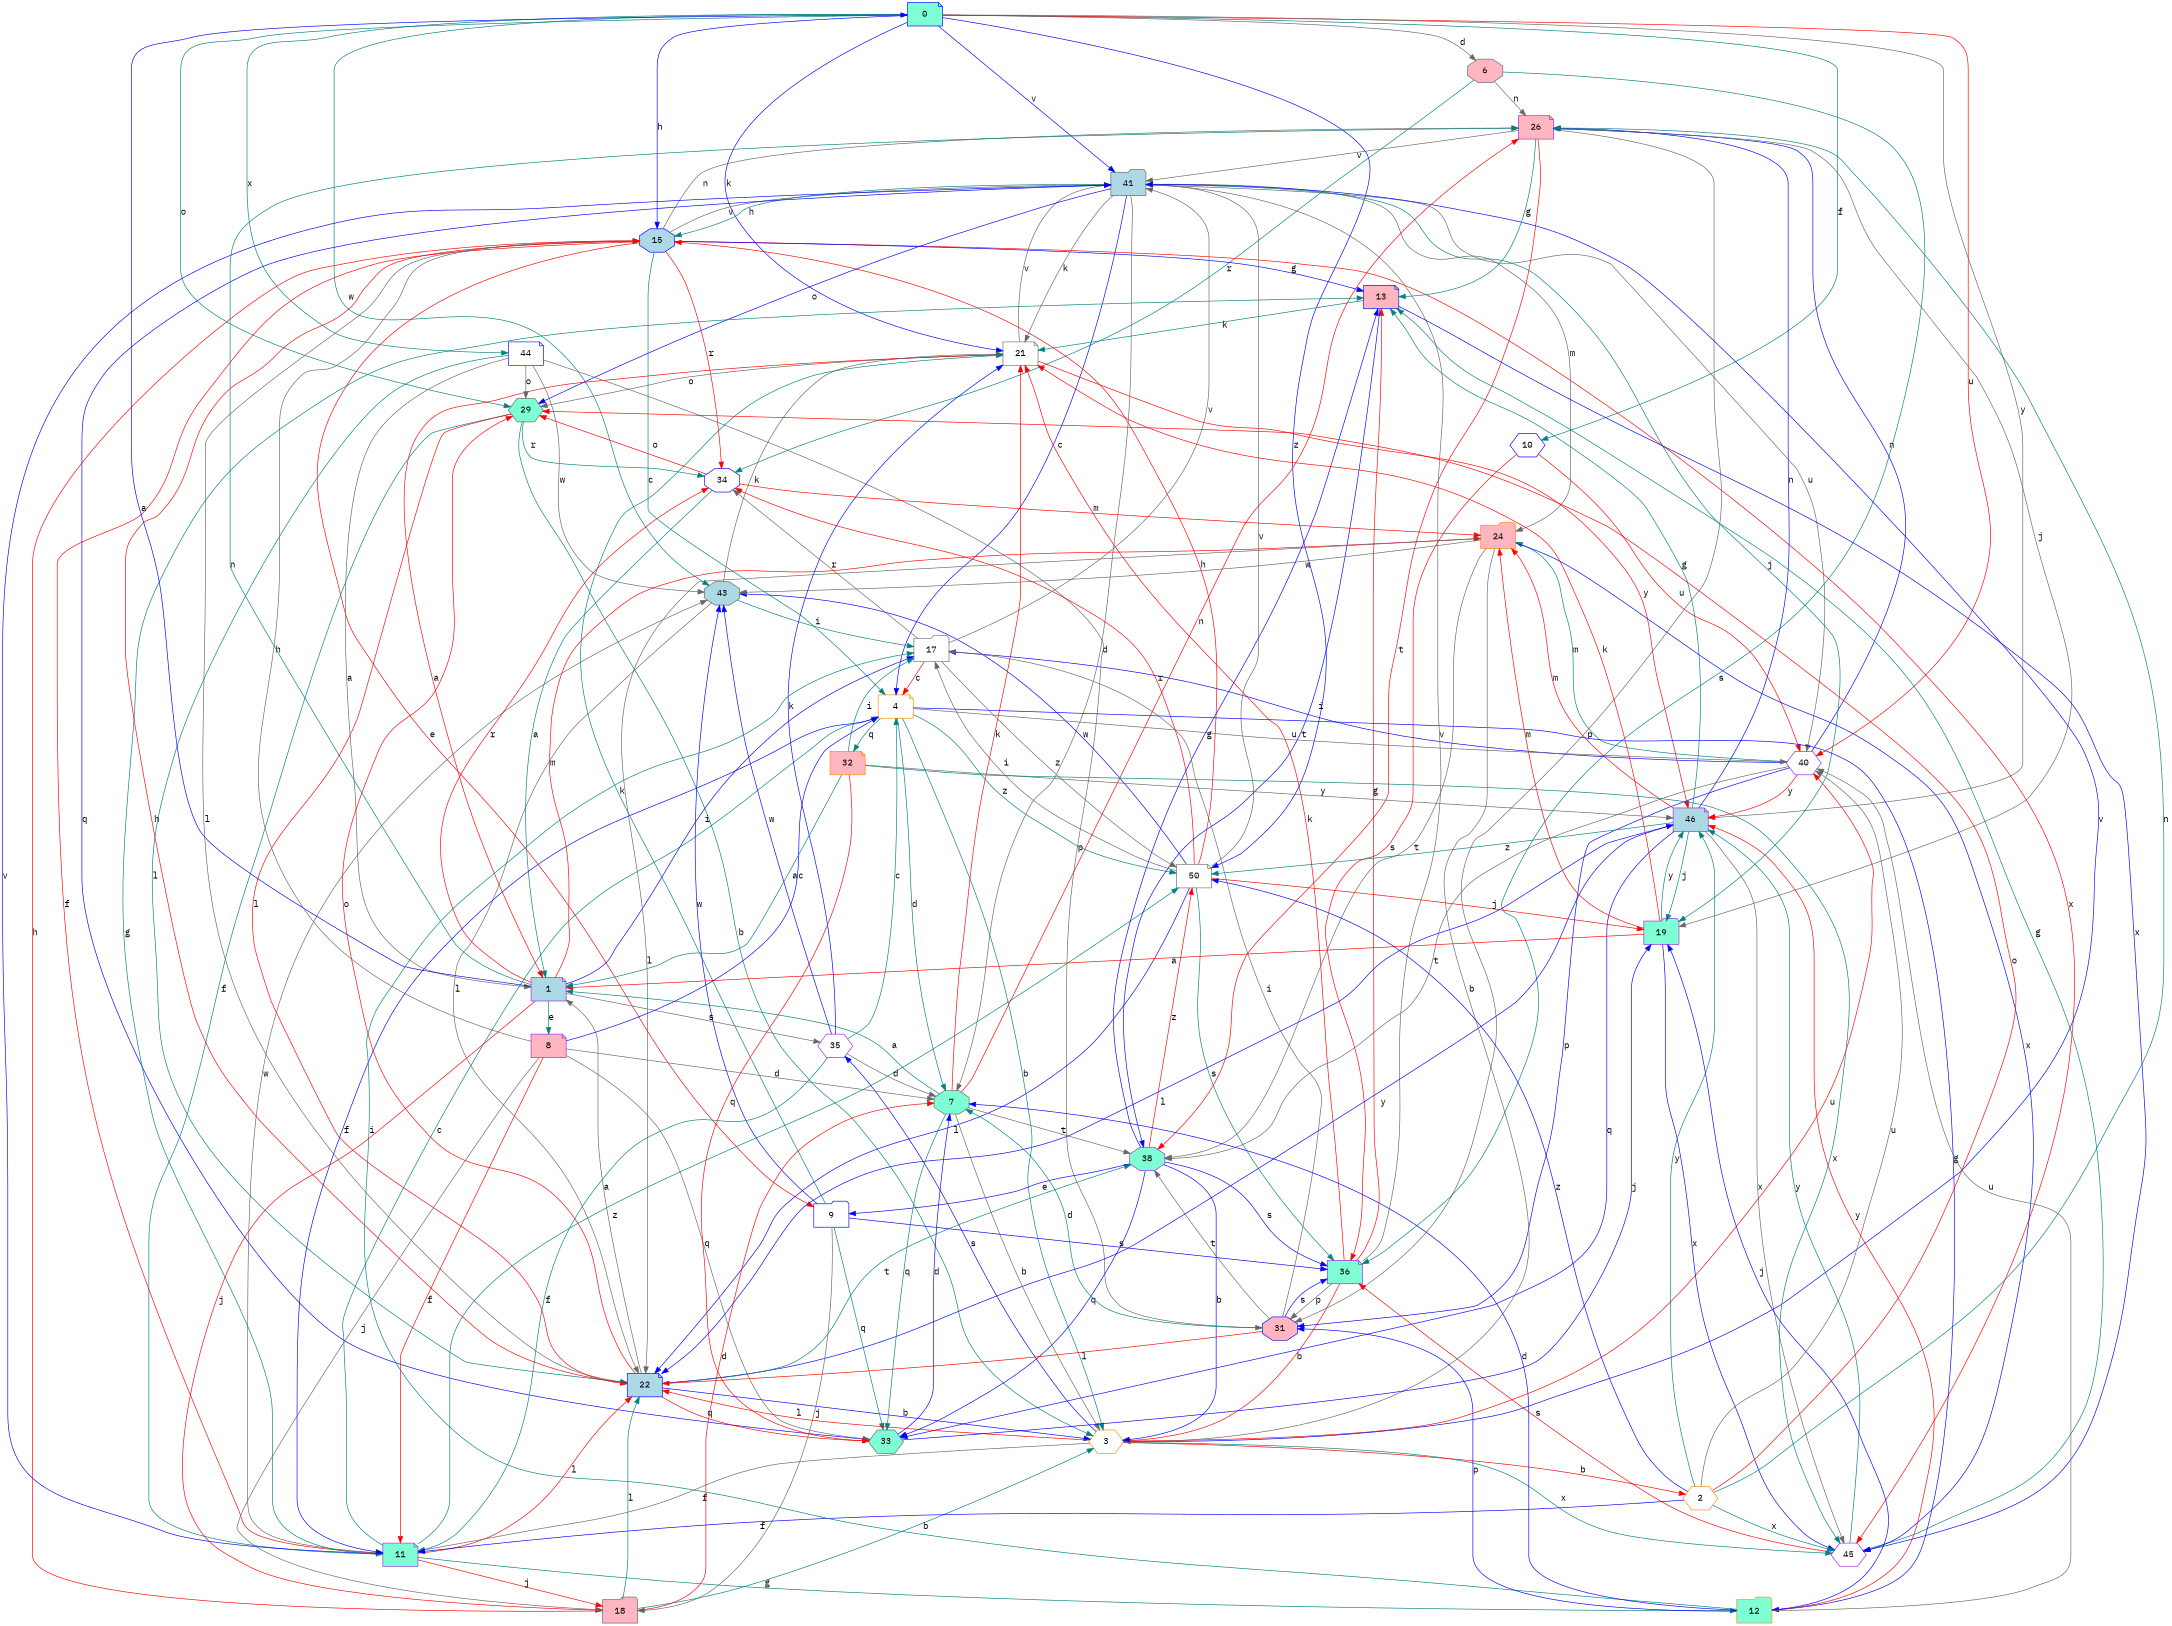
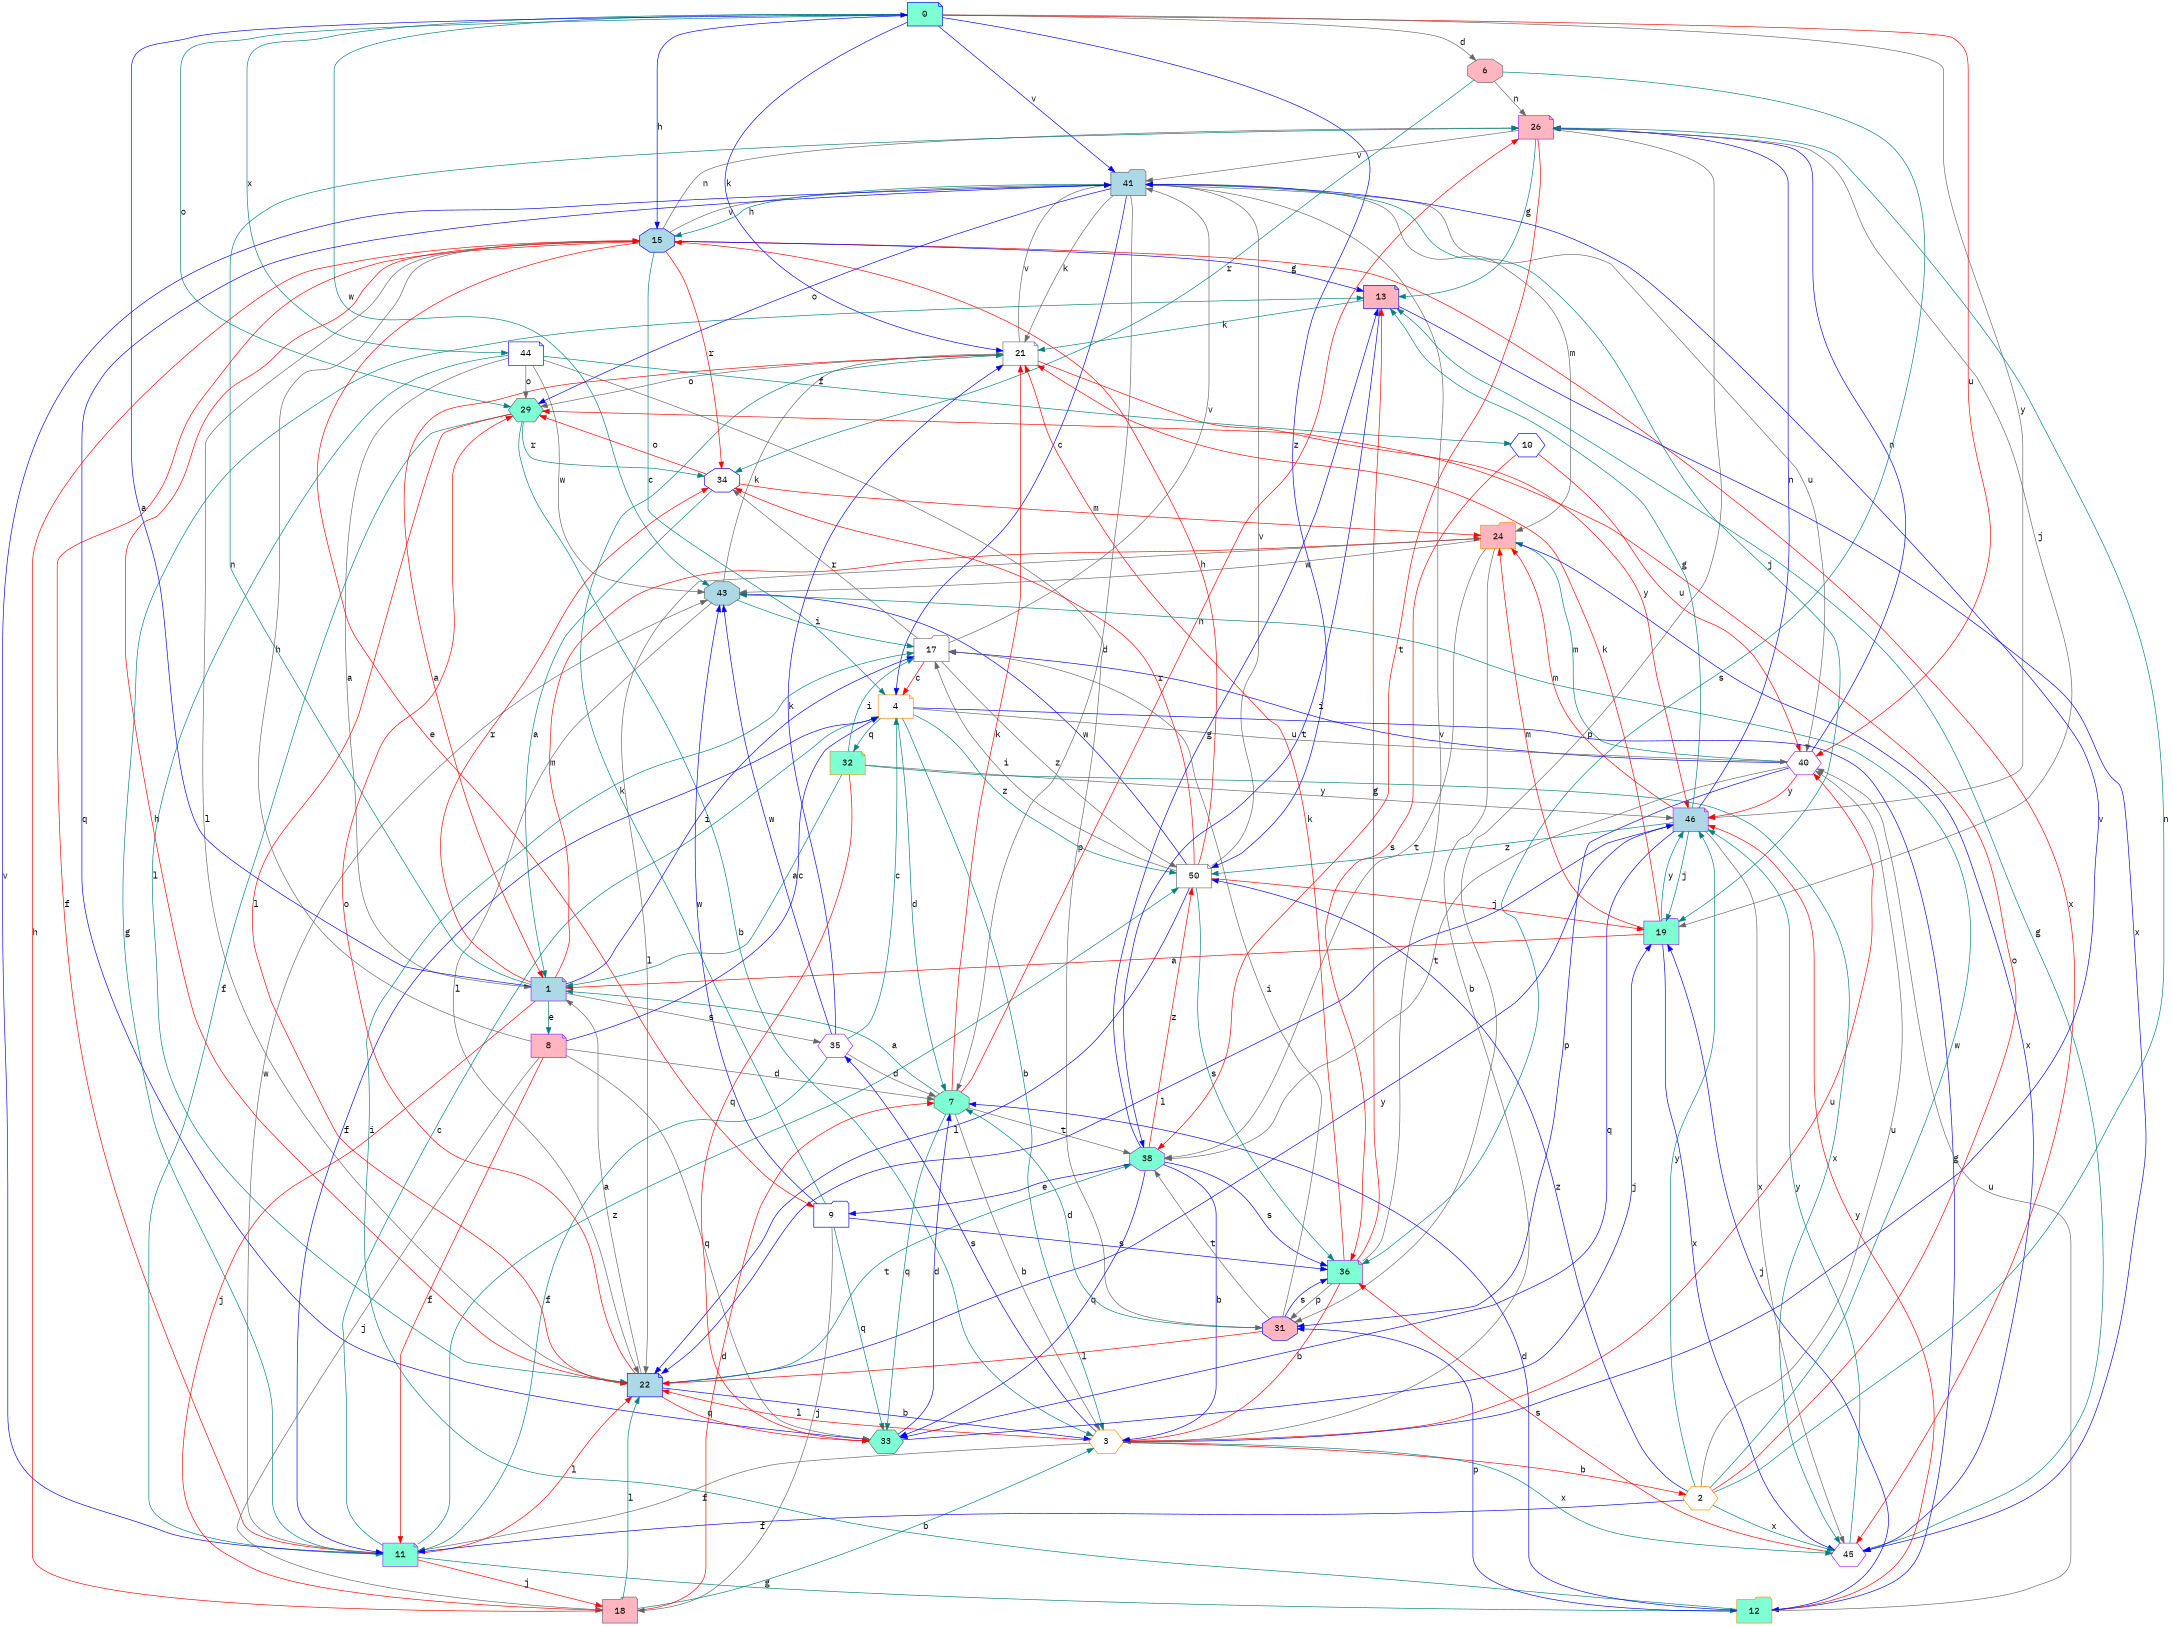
edge "0" -> "10": now "44" -> "10"
edge "2" -> "43": added, label "w"
node "32": fillcolor lightpink -> aquamarine
